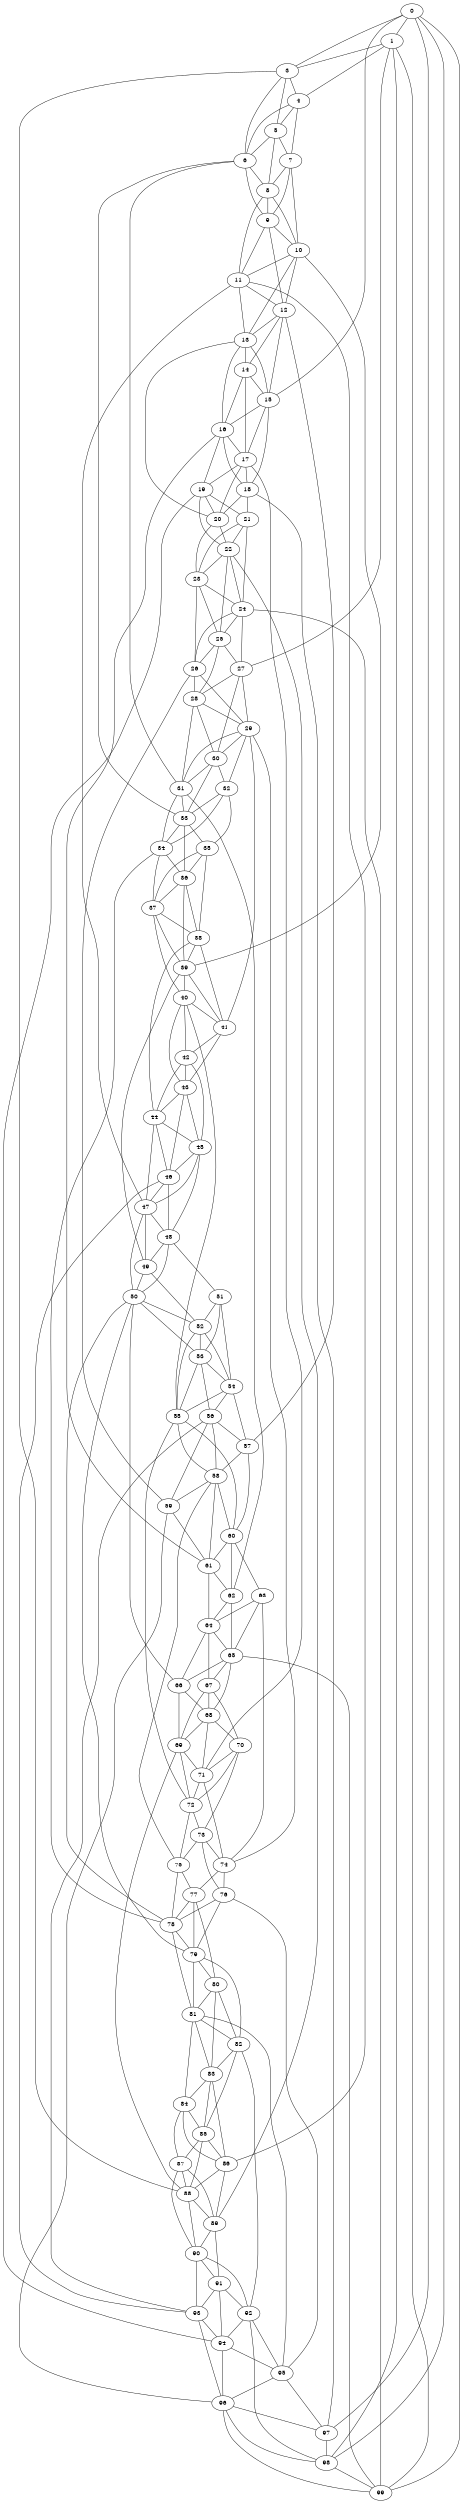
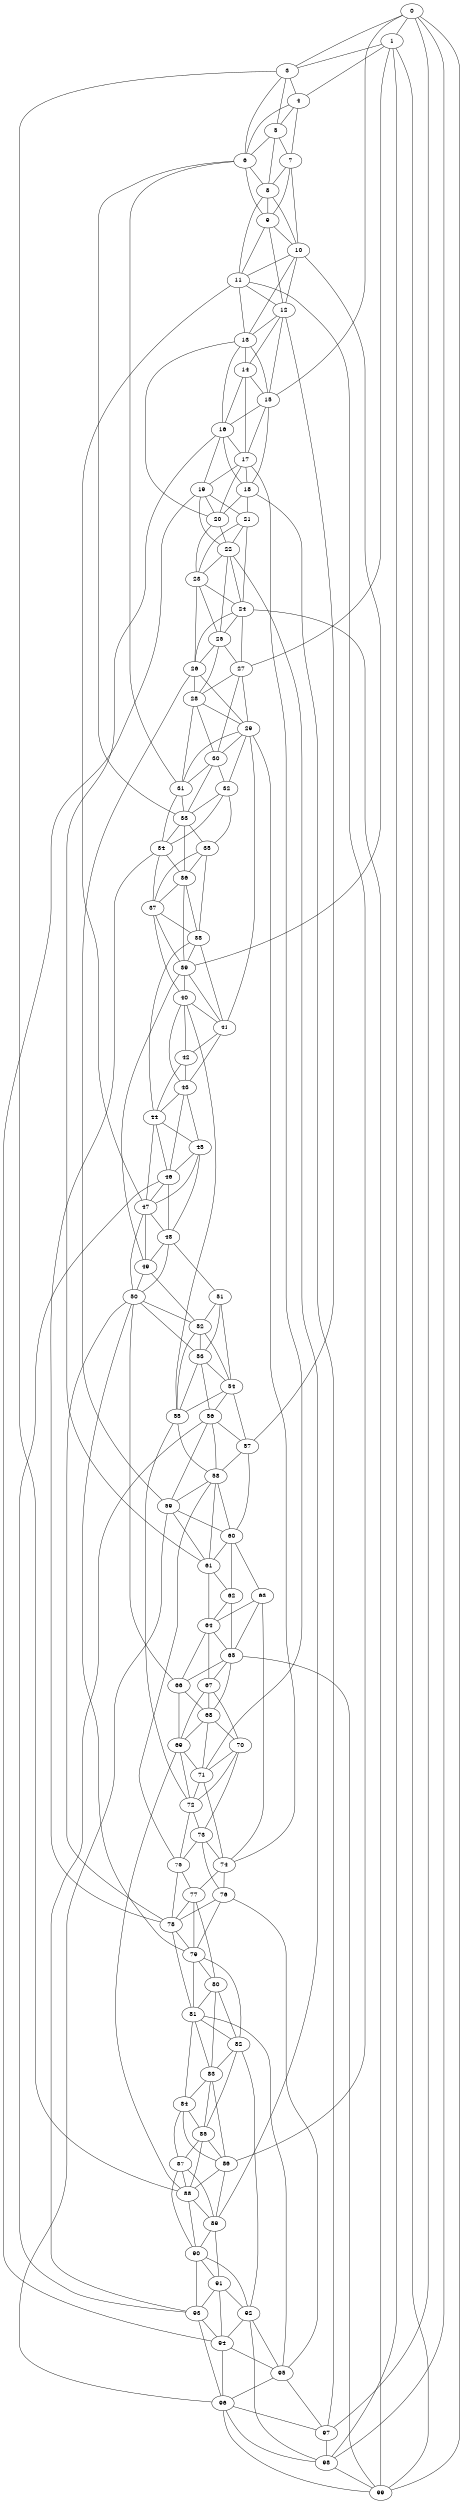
edge "42" -- "45": removed
edge "31" -- "62": removed
edge "55" -- "60": now "59" -- "60"
